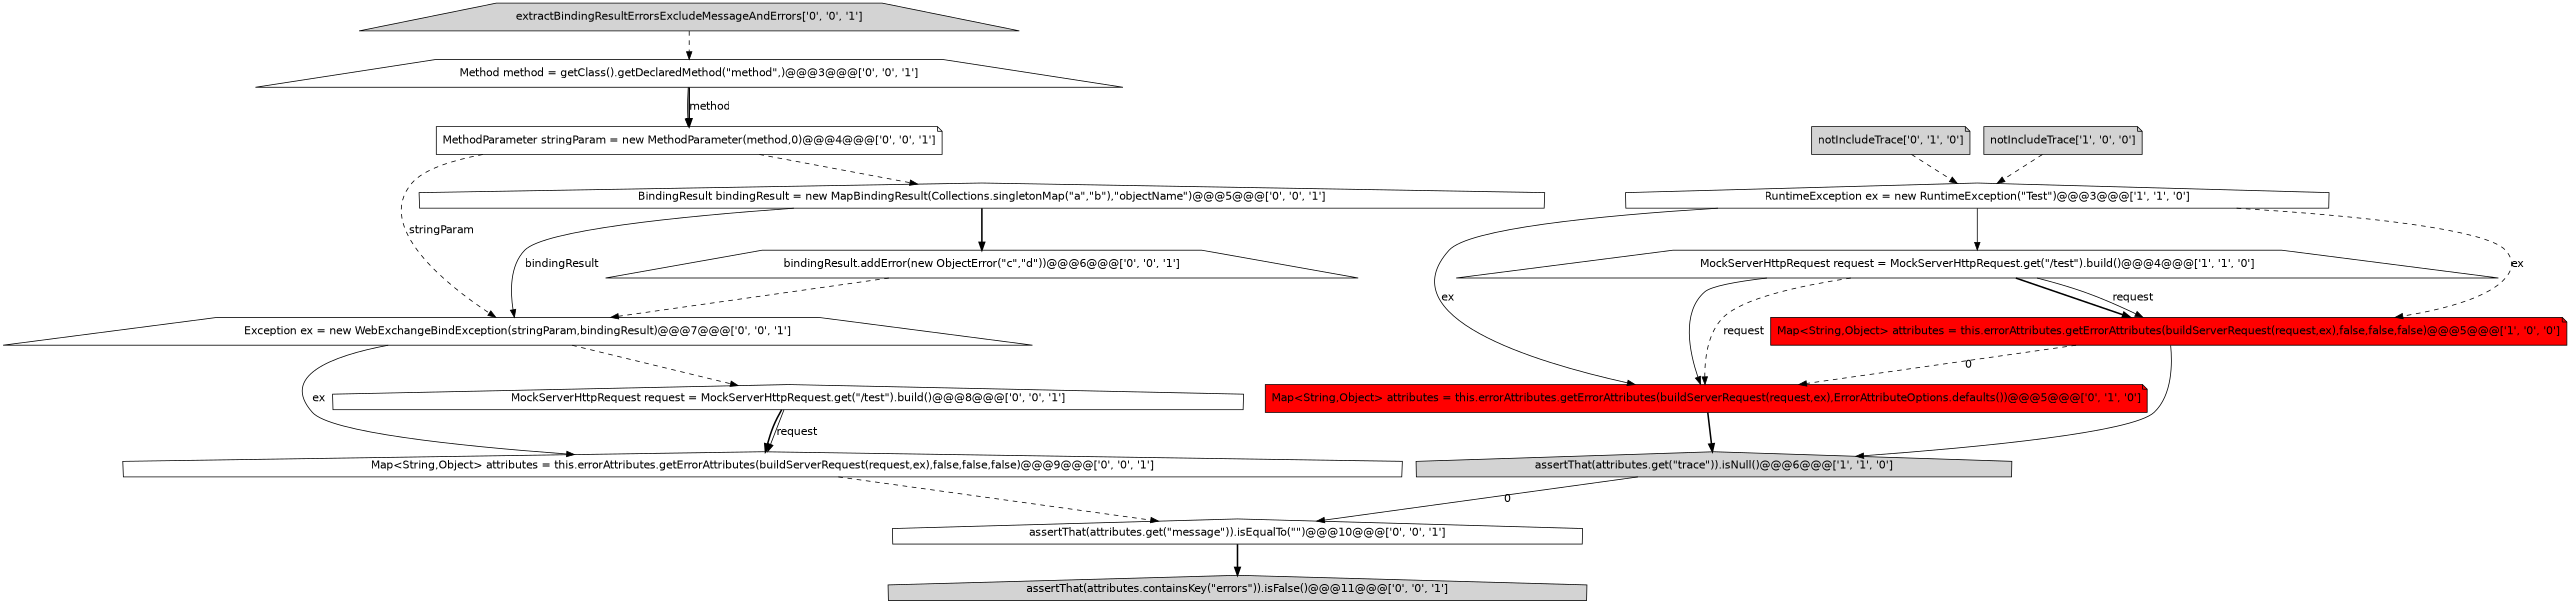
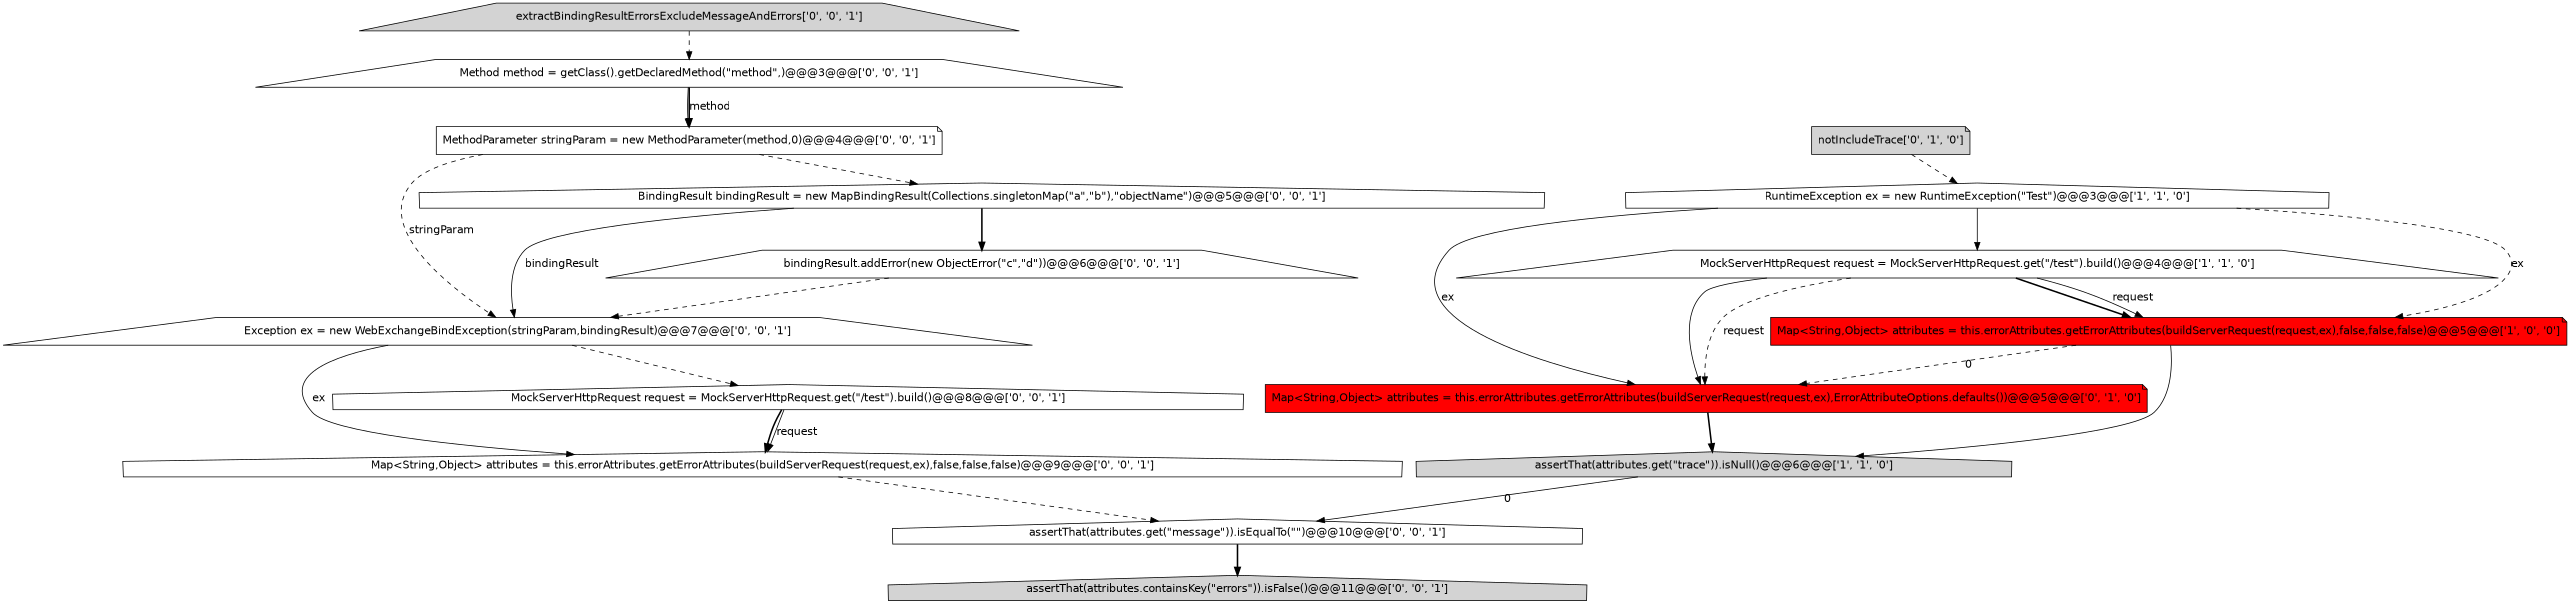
node "notIncludeTrace['1', '0', '0']": removed
